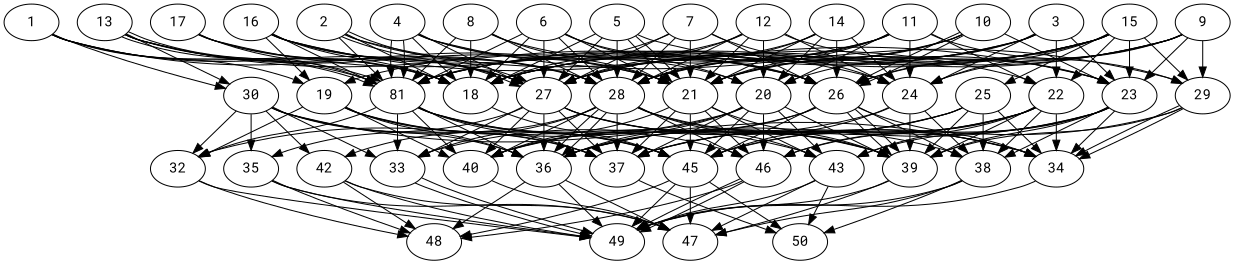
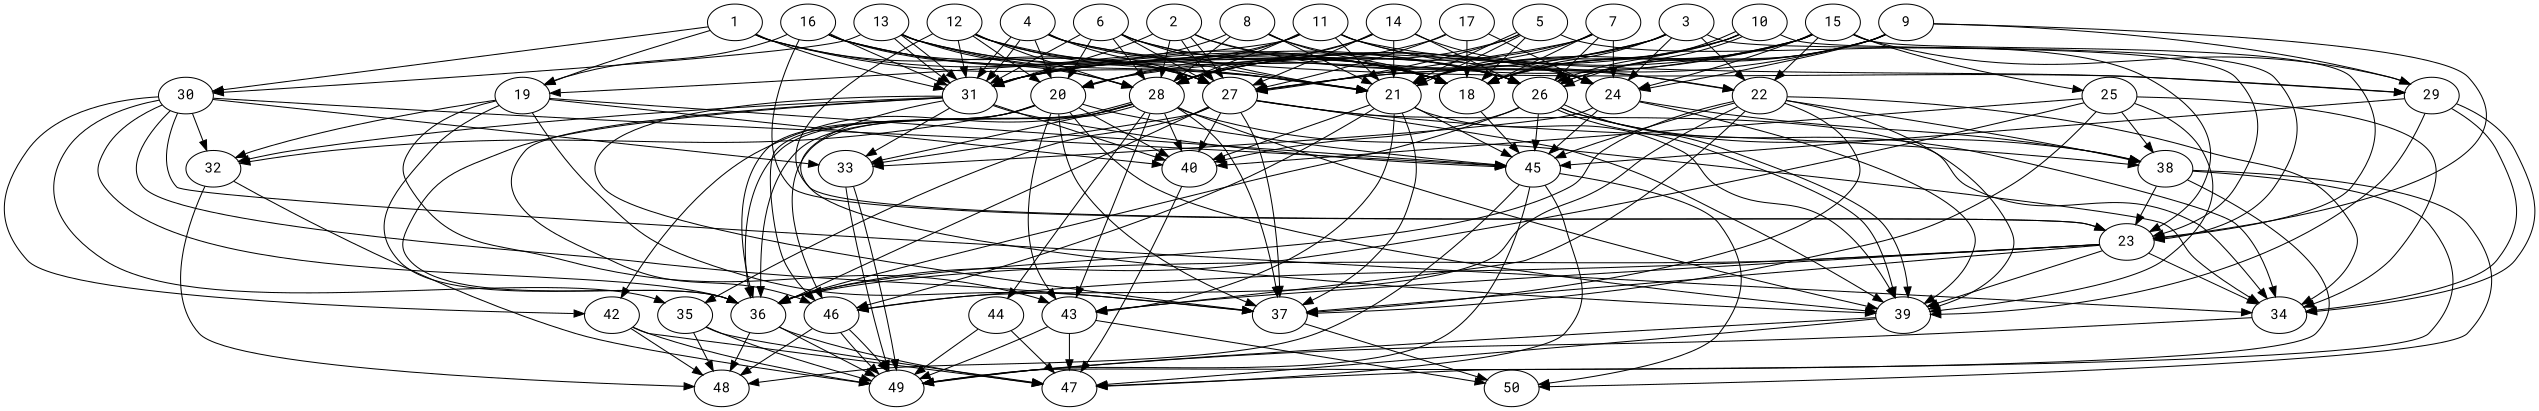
node "81": label "81" -> "31"
edge "23" -> "38": reversed
node "44": added
